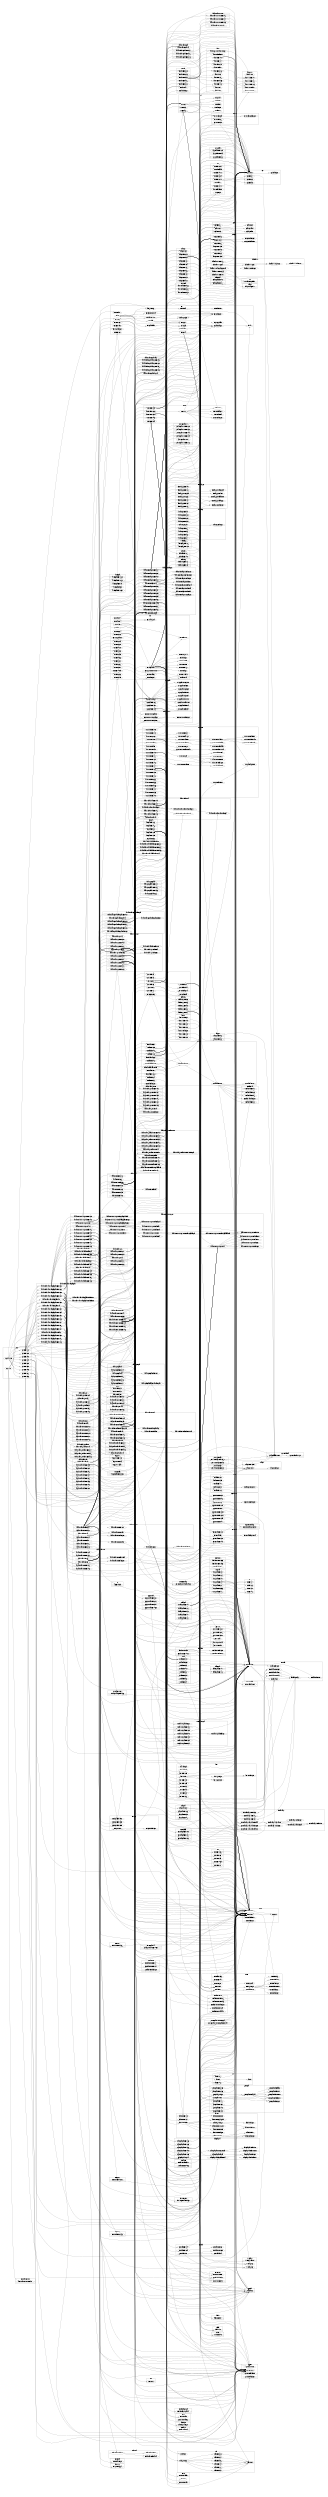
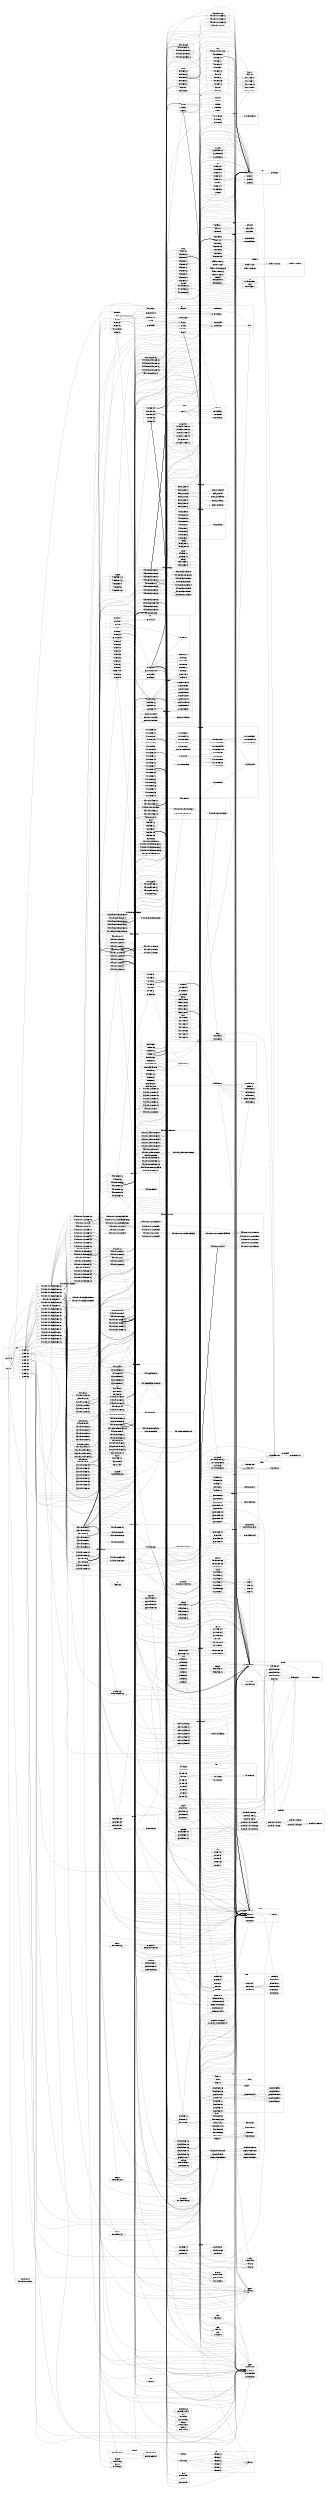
node "Kernel::Config::Defaults::BEGIN@39": removed
node "Kernel::System::Request::CORE:subst": label "Kernel::System::Request::CORE:subst" -> "Kernel::System::Main::CORE:subst"
cluster "DOUBLE::Boolean": label "DOUBLE::Boolean" -> "JSON::Boolean"
node "Exporter::CORE:subst": label "Exporter::CORE:subst" -> "SetIO::CORE:subst"
node "JSON::Backend::PP::BEGIN@380": label "JSON::Backend::PP::BEGIN@380" -> "FETCH::Backend::PP::BEGIN@380"
